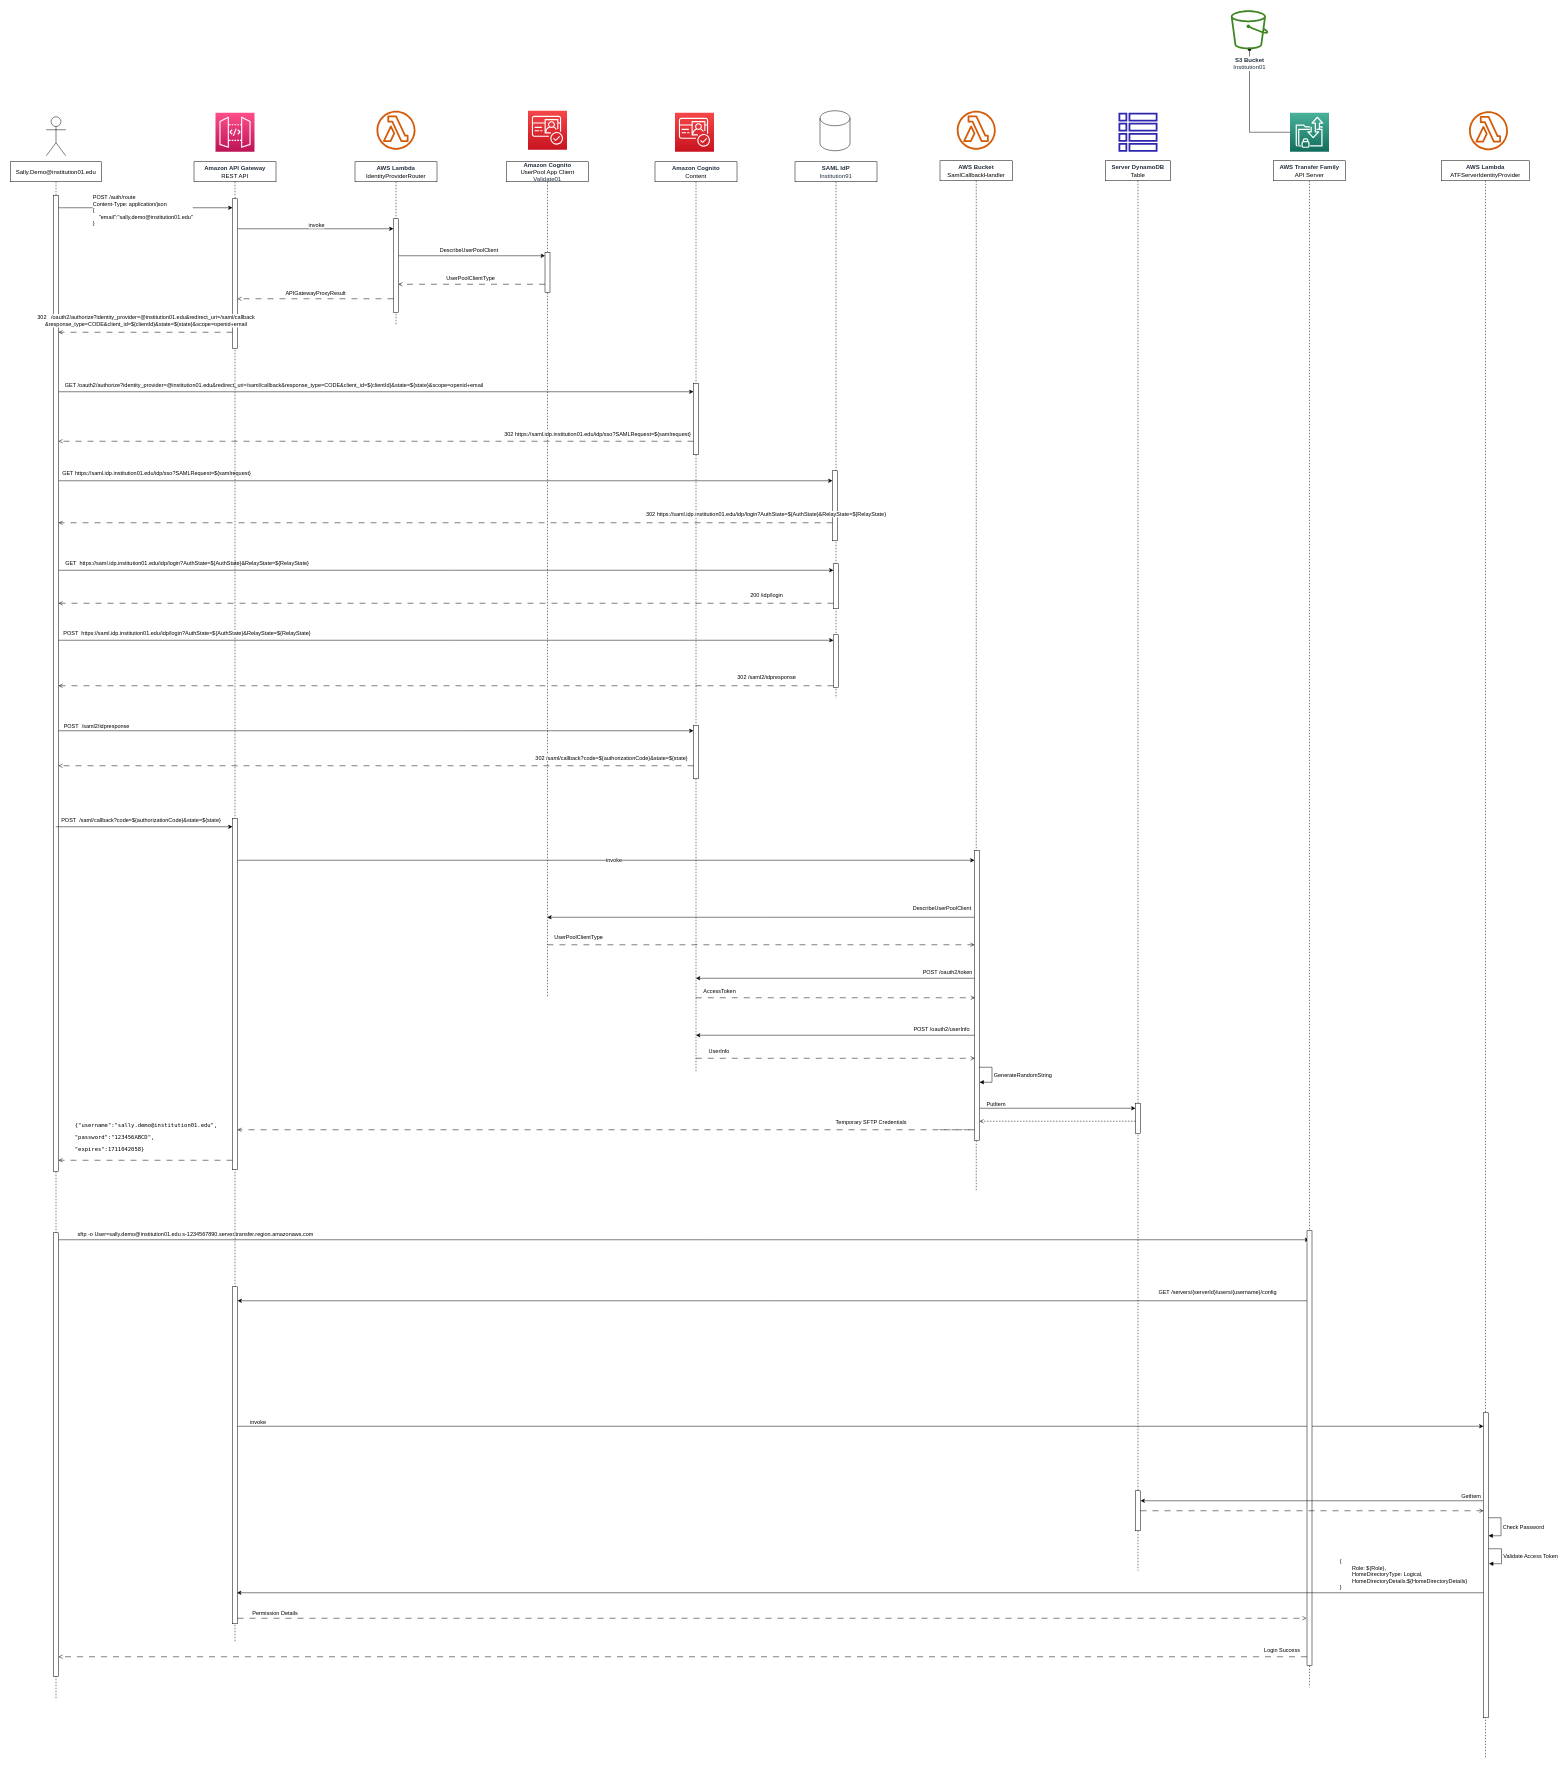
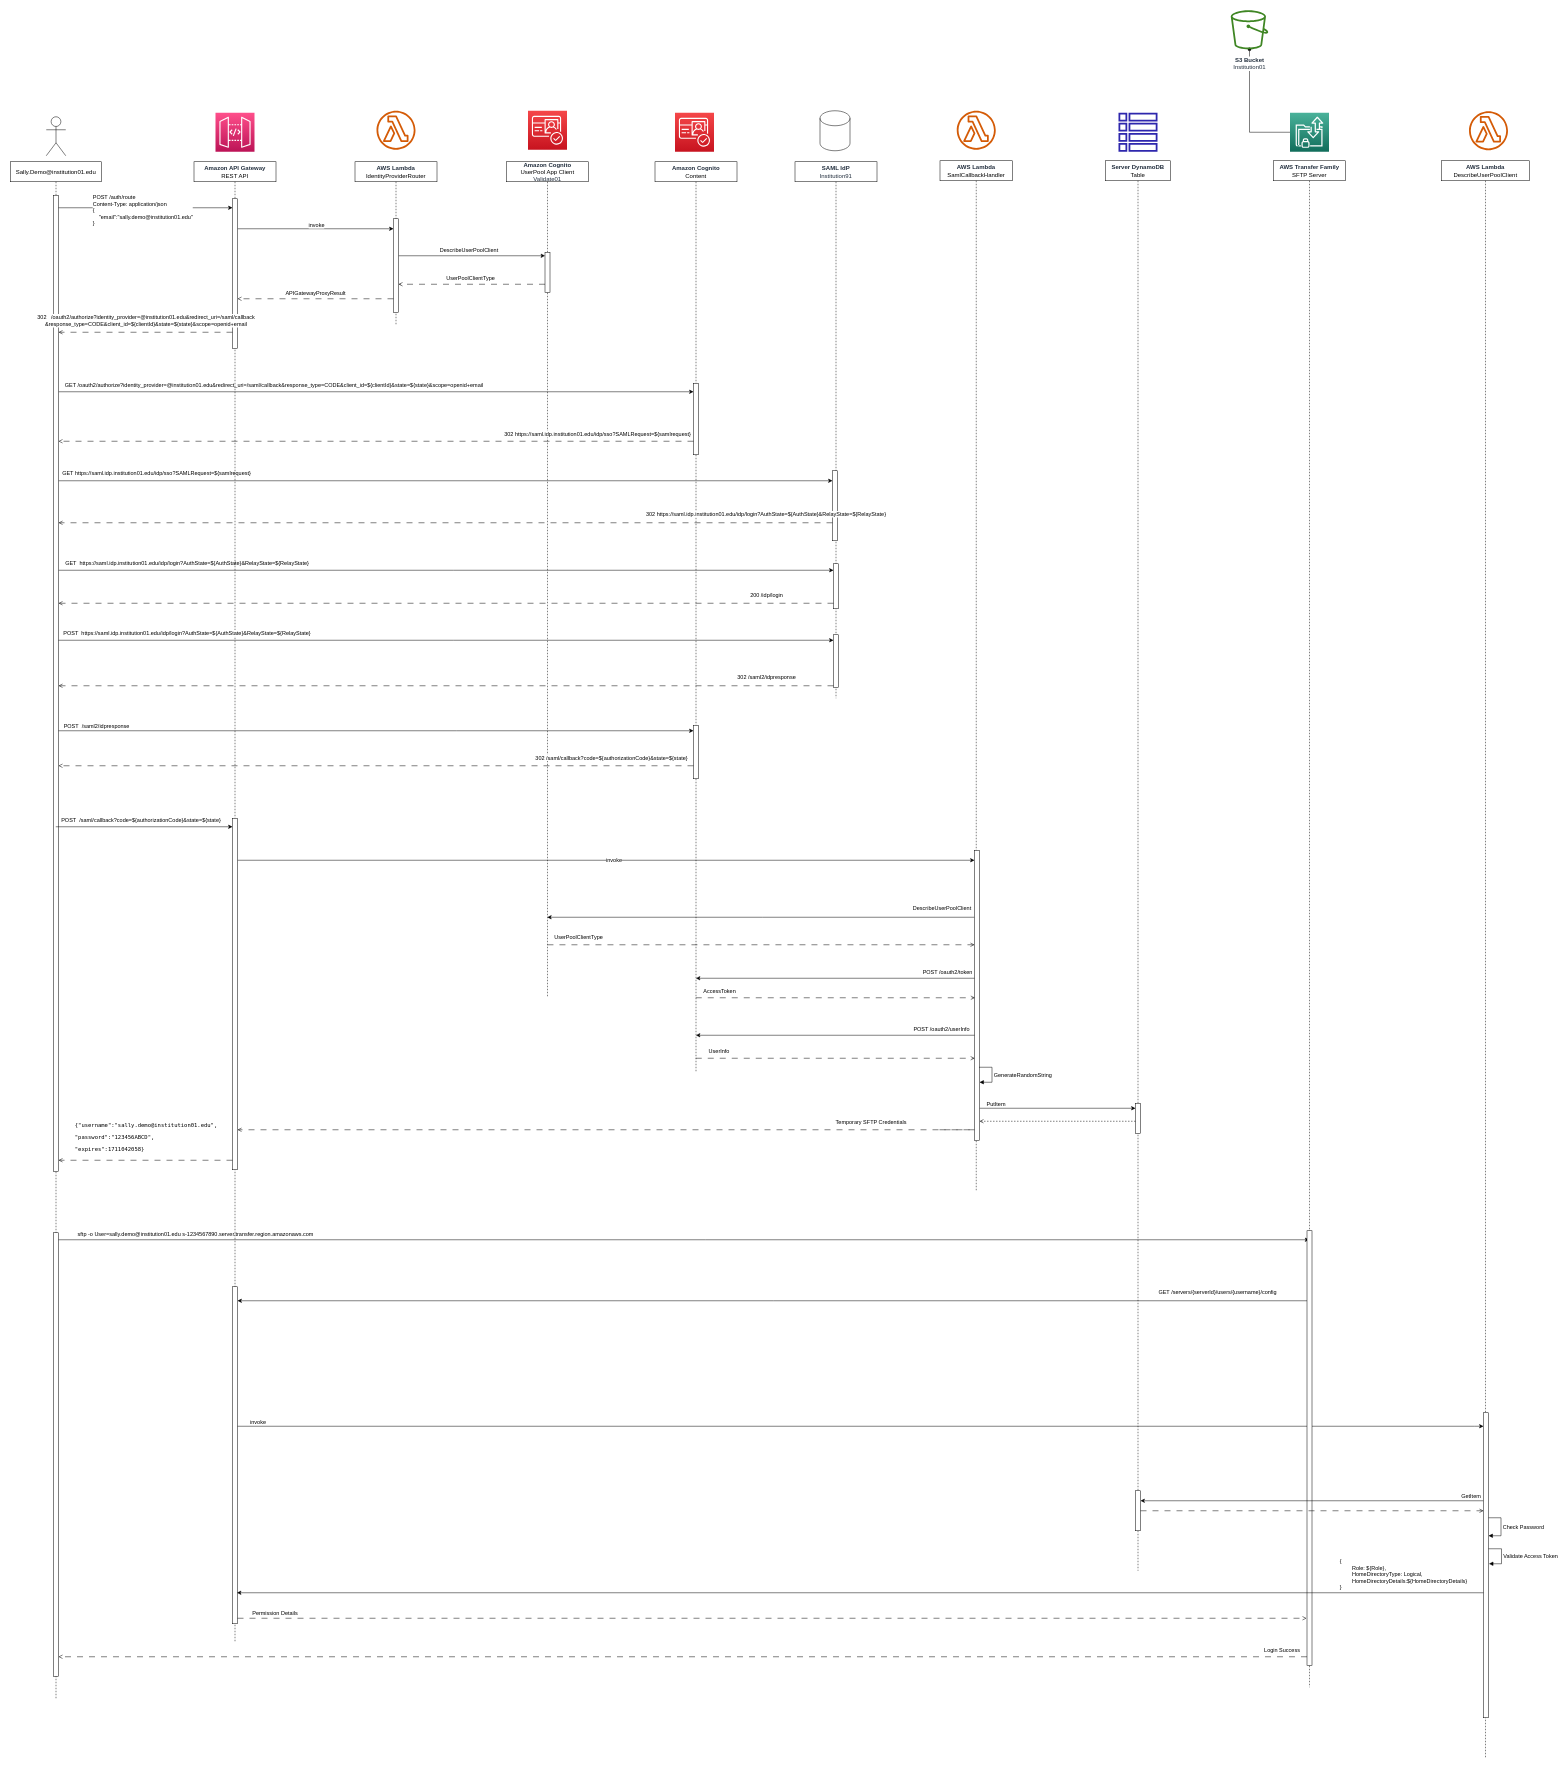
node "AWS BucketSamlCallbackHandler": label "AWS BucketSamlCallbackHandler" -> "AWS LambdaSamlCallbackHandler"
node "AWS Transfer FamilyAPI Server": label "AWS Transfer FamilyAPI Server" -> "AWS Transfer FamilySFTP Server"
node "AWS LambdaATFServerIdentityProvider": label "AWS LambdaATFServerIdentityProvider" -> "AWS LambdaDescribeUserPoolClient"
